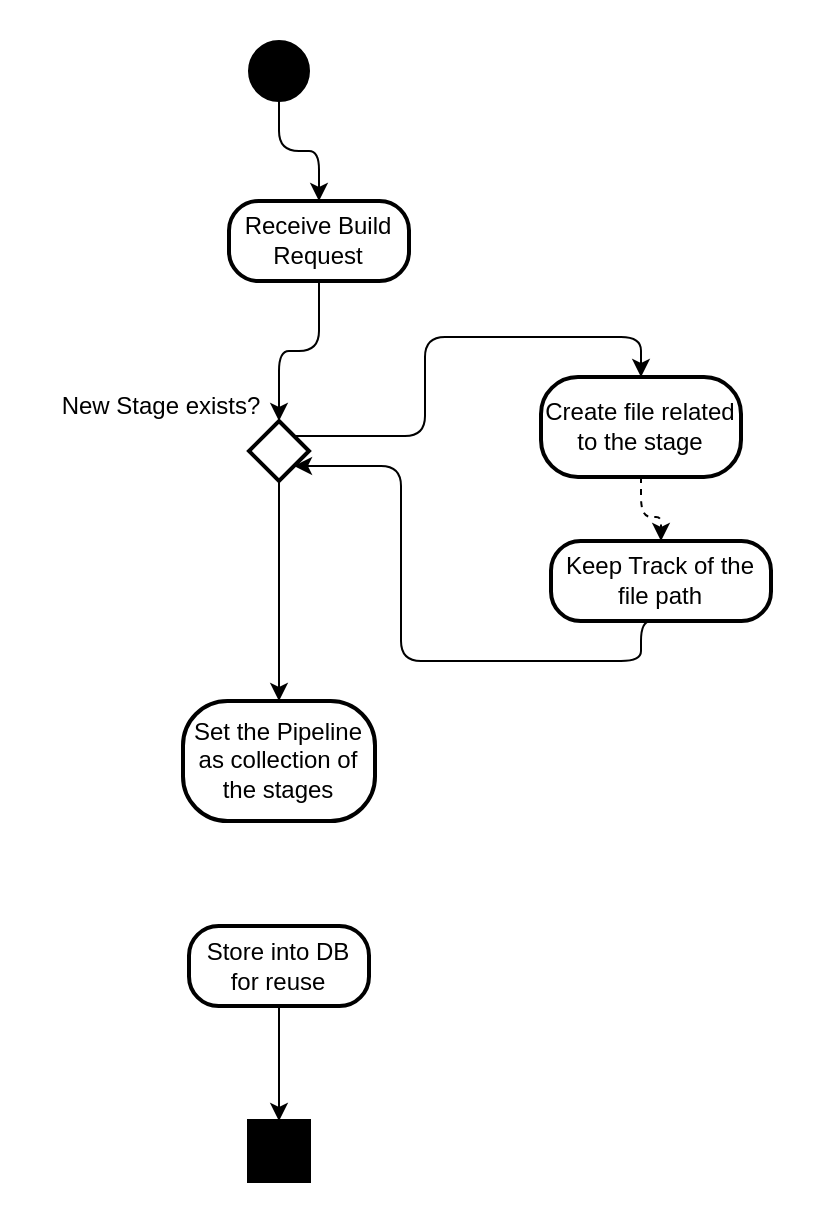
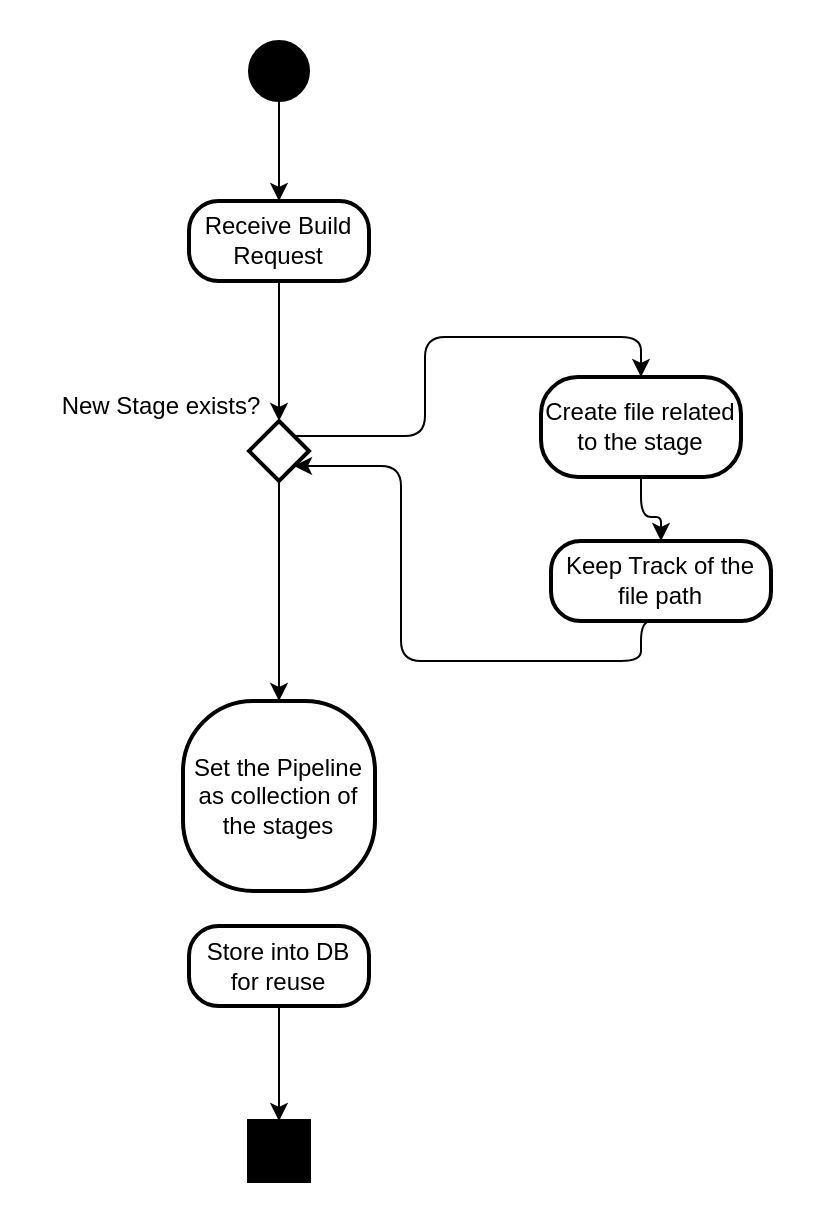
node "Receive Build Request": moved (319, 241) -> (279, 241)
edge "Create file related to the stage" -> "Keep Track of the file path": style dashed -> solid
node "Set the Pipeline as collection of the stages": size 192x120 -> 192x190
